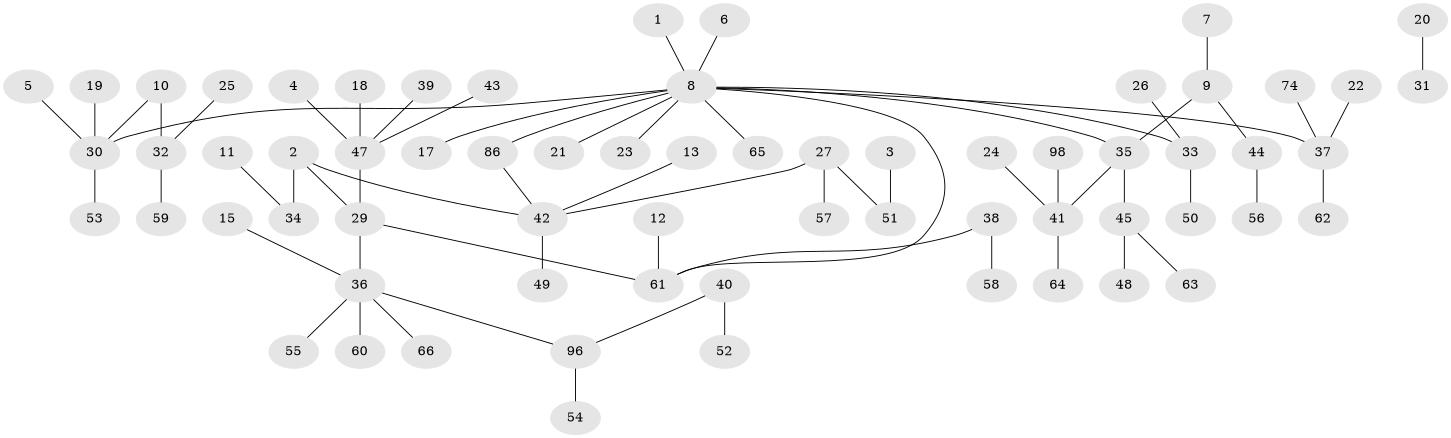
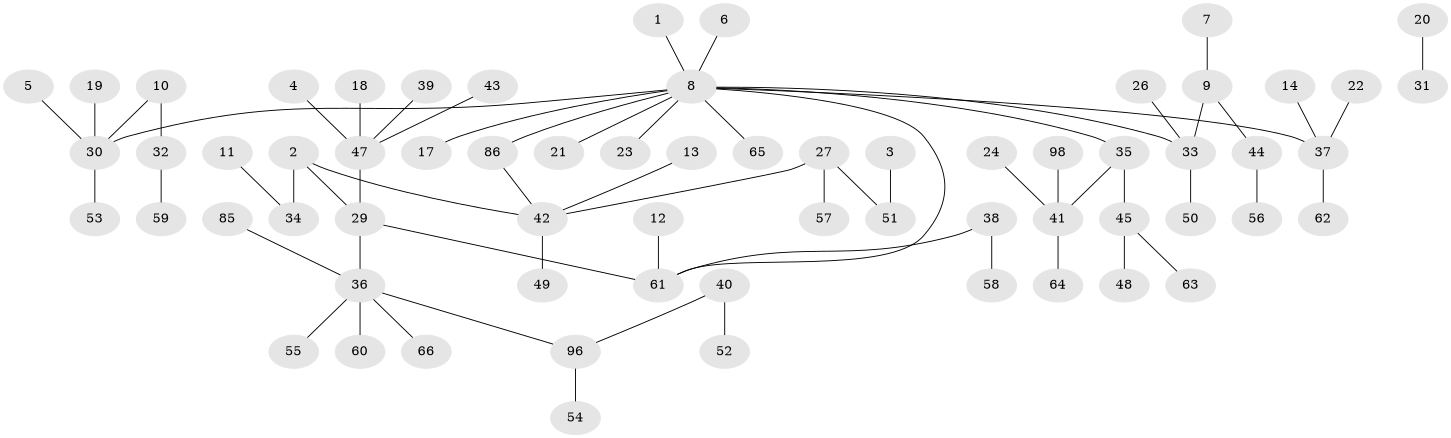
node "25": removed
node "74": label "74" -> "14"
edge "9" -- "35": now "9" -- "33"
node "15": label "15" -> "85"
